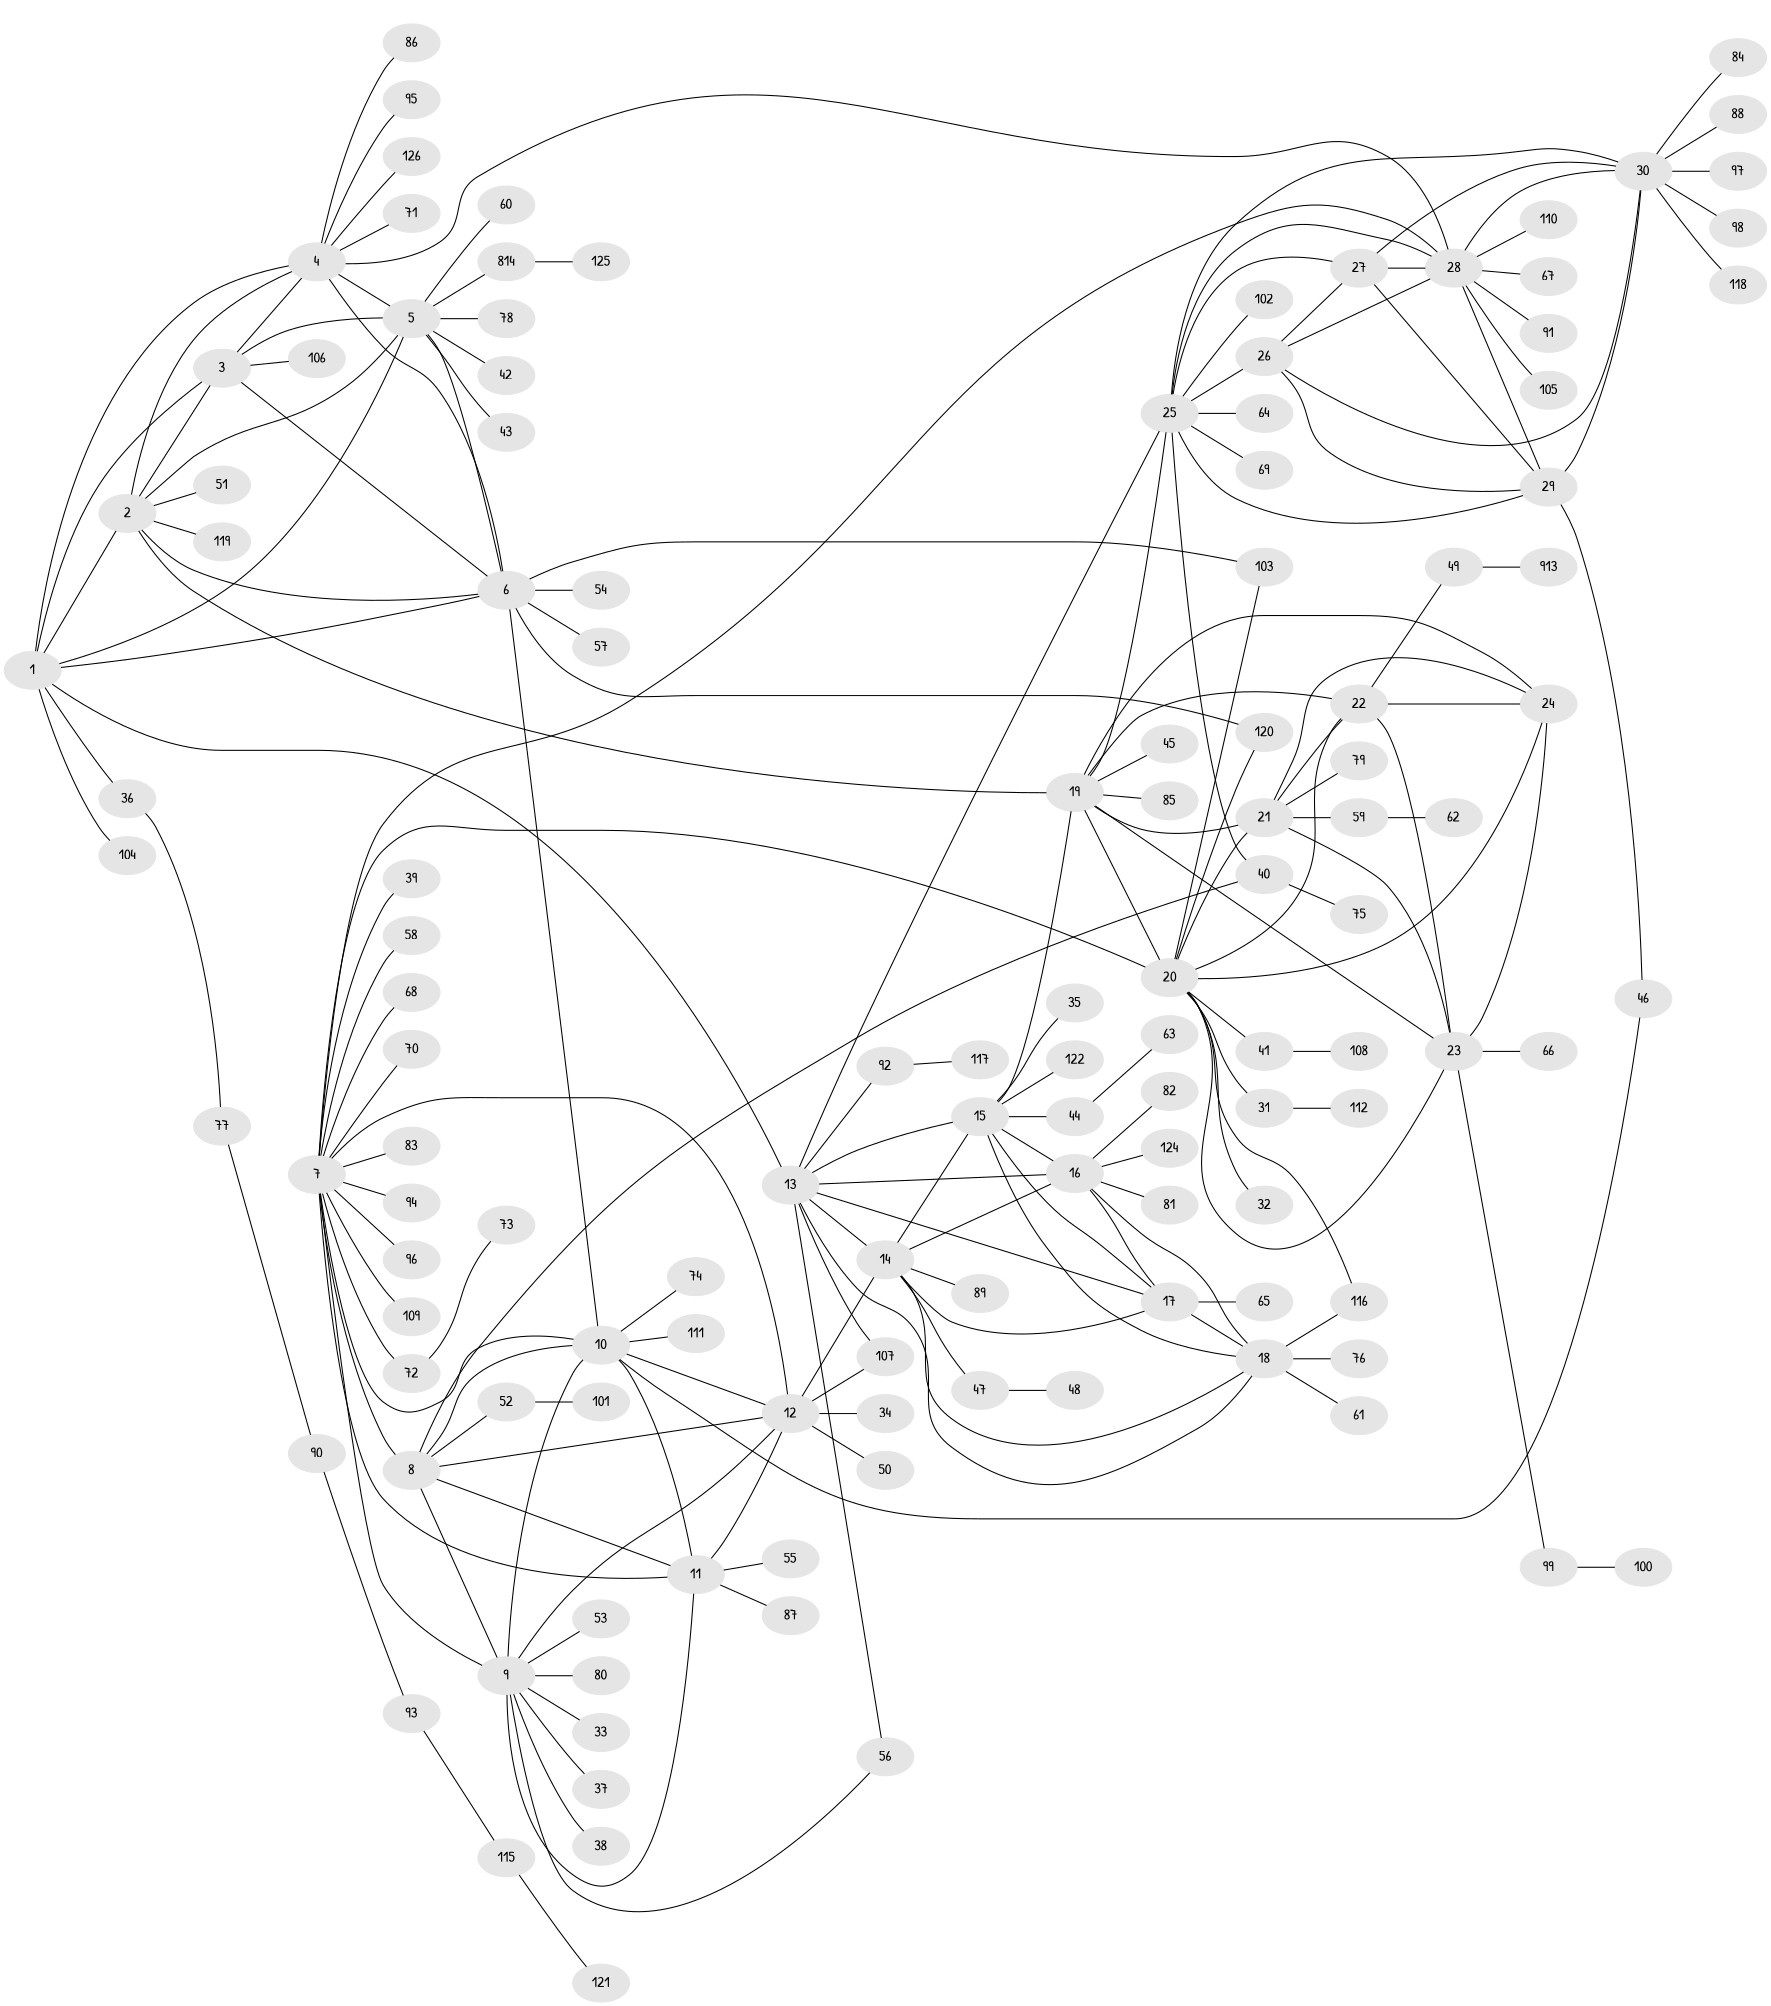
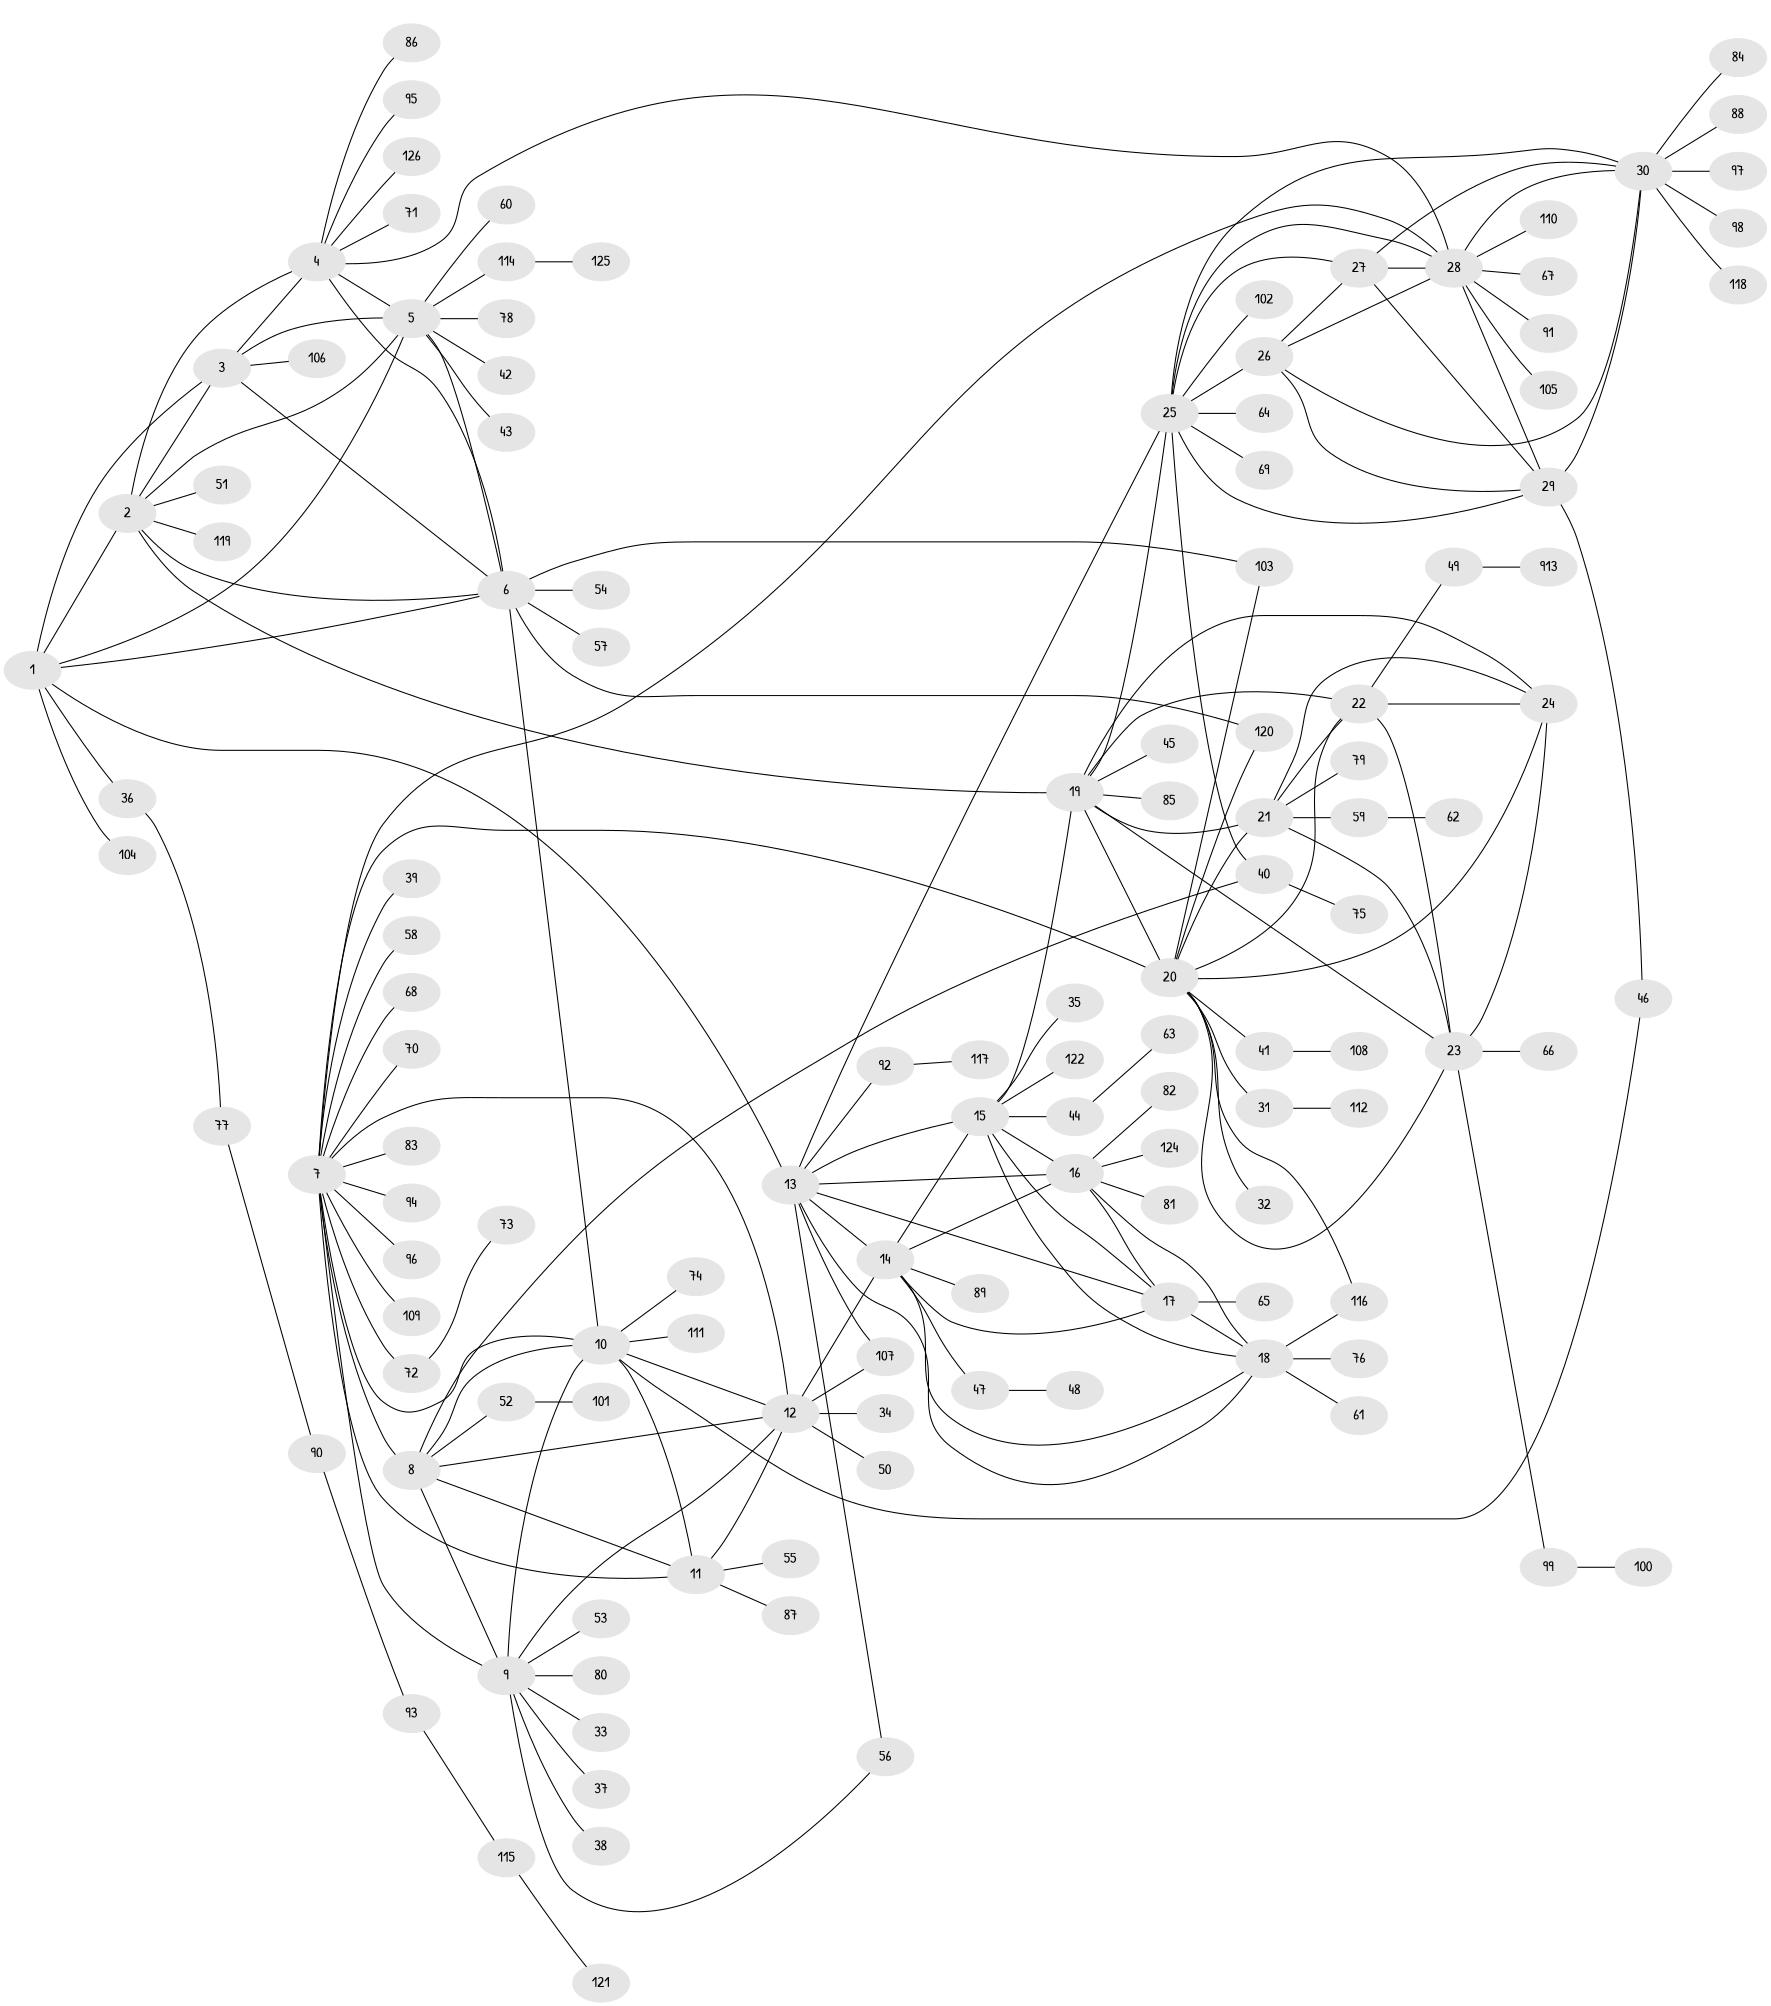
node "814": label "814" -> "114"
edge "4" -- "1": removed
edge "11" -- "9": removed
